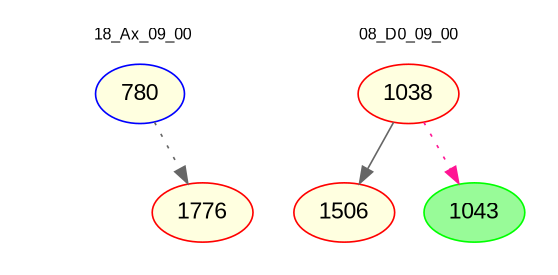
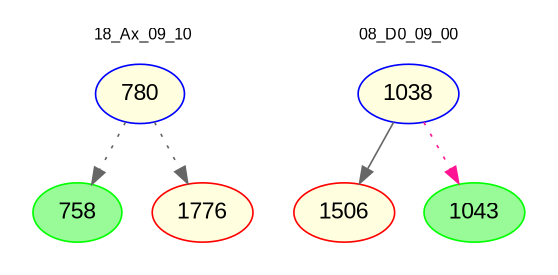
cluster "18_Ax_09_00": label "18_Ax_09_00" -> "18_Ax_09_10"
node "1038": color red -> blue
node "758": added
